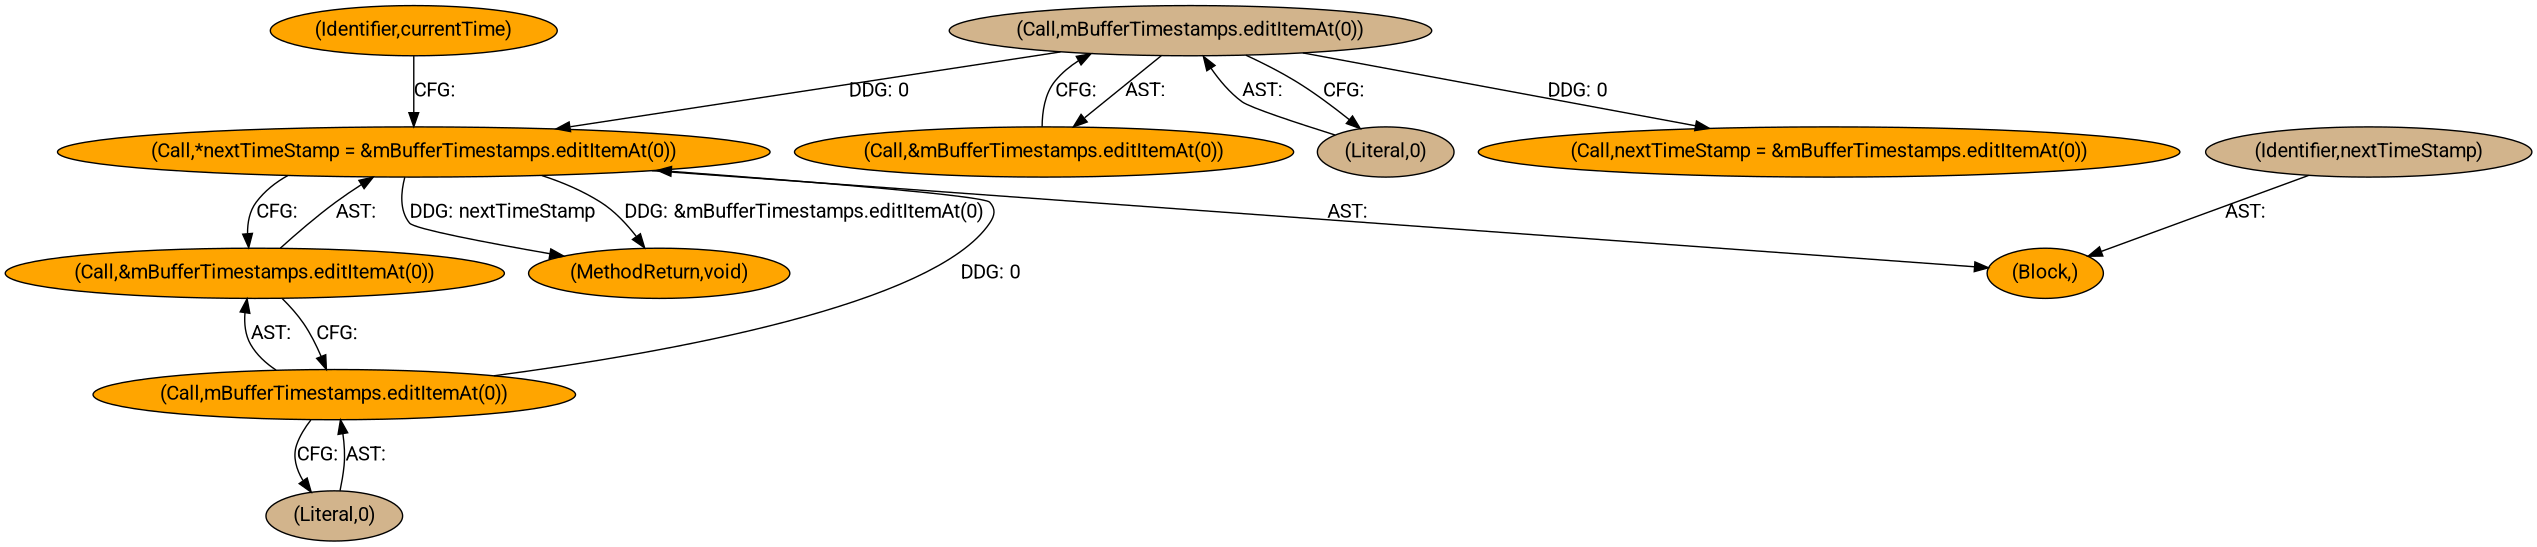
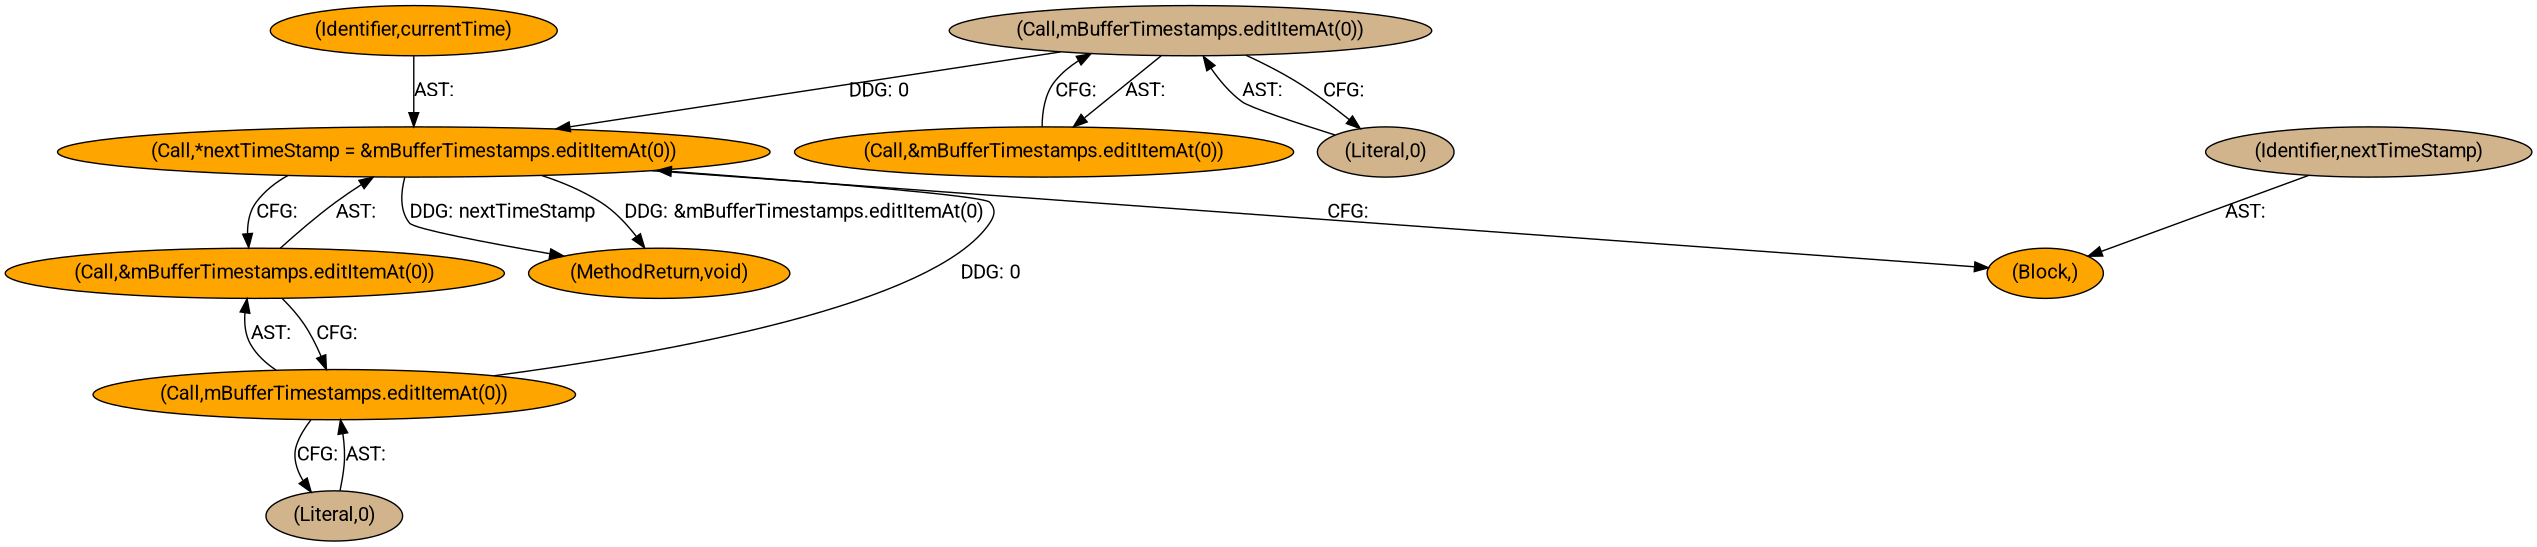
edge "(Identifier,currentTime)" -> "(Call,*nextTimeStamp = &mBufferTimestamps.editItemAt(0))": label "CFG: " -> "AST: "
node "(Call,nextTimeStamp = &mBufferTimestamps.editItemAt(0))": removed
edge "(Call,*nextTimeStamp = &mBufferTimestamps.editItemAt(0))" -> "(Block,)": label "AST: " -> "CFG: "
